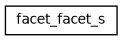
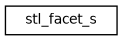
node "facet_facet_s": label "facet_facet_s" -> "stl_facet_s"
